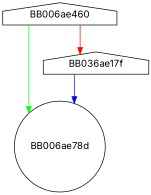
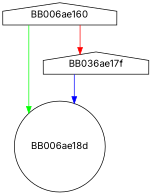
node "BB006ae460": label "BB006ae460" -> "BB006ae160"
node "BB006ae78d": label "BB006ae78d" -> "BB006ae18d"
